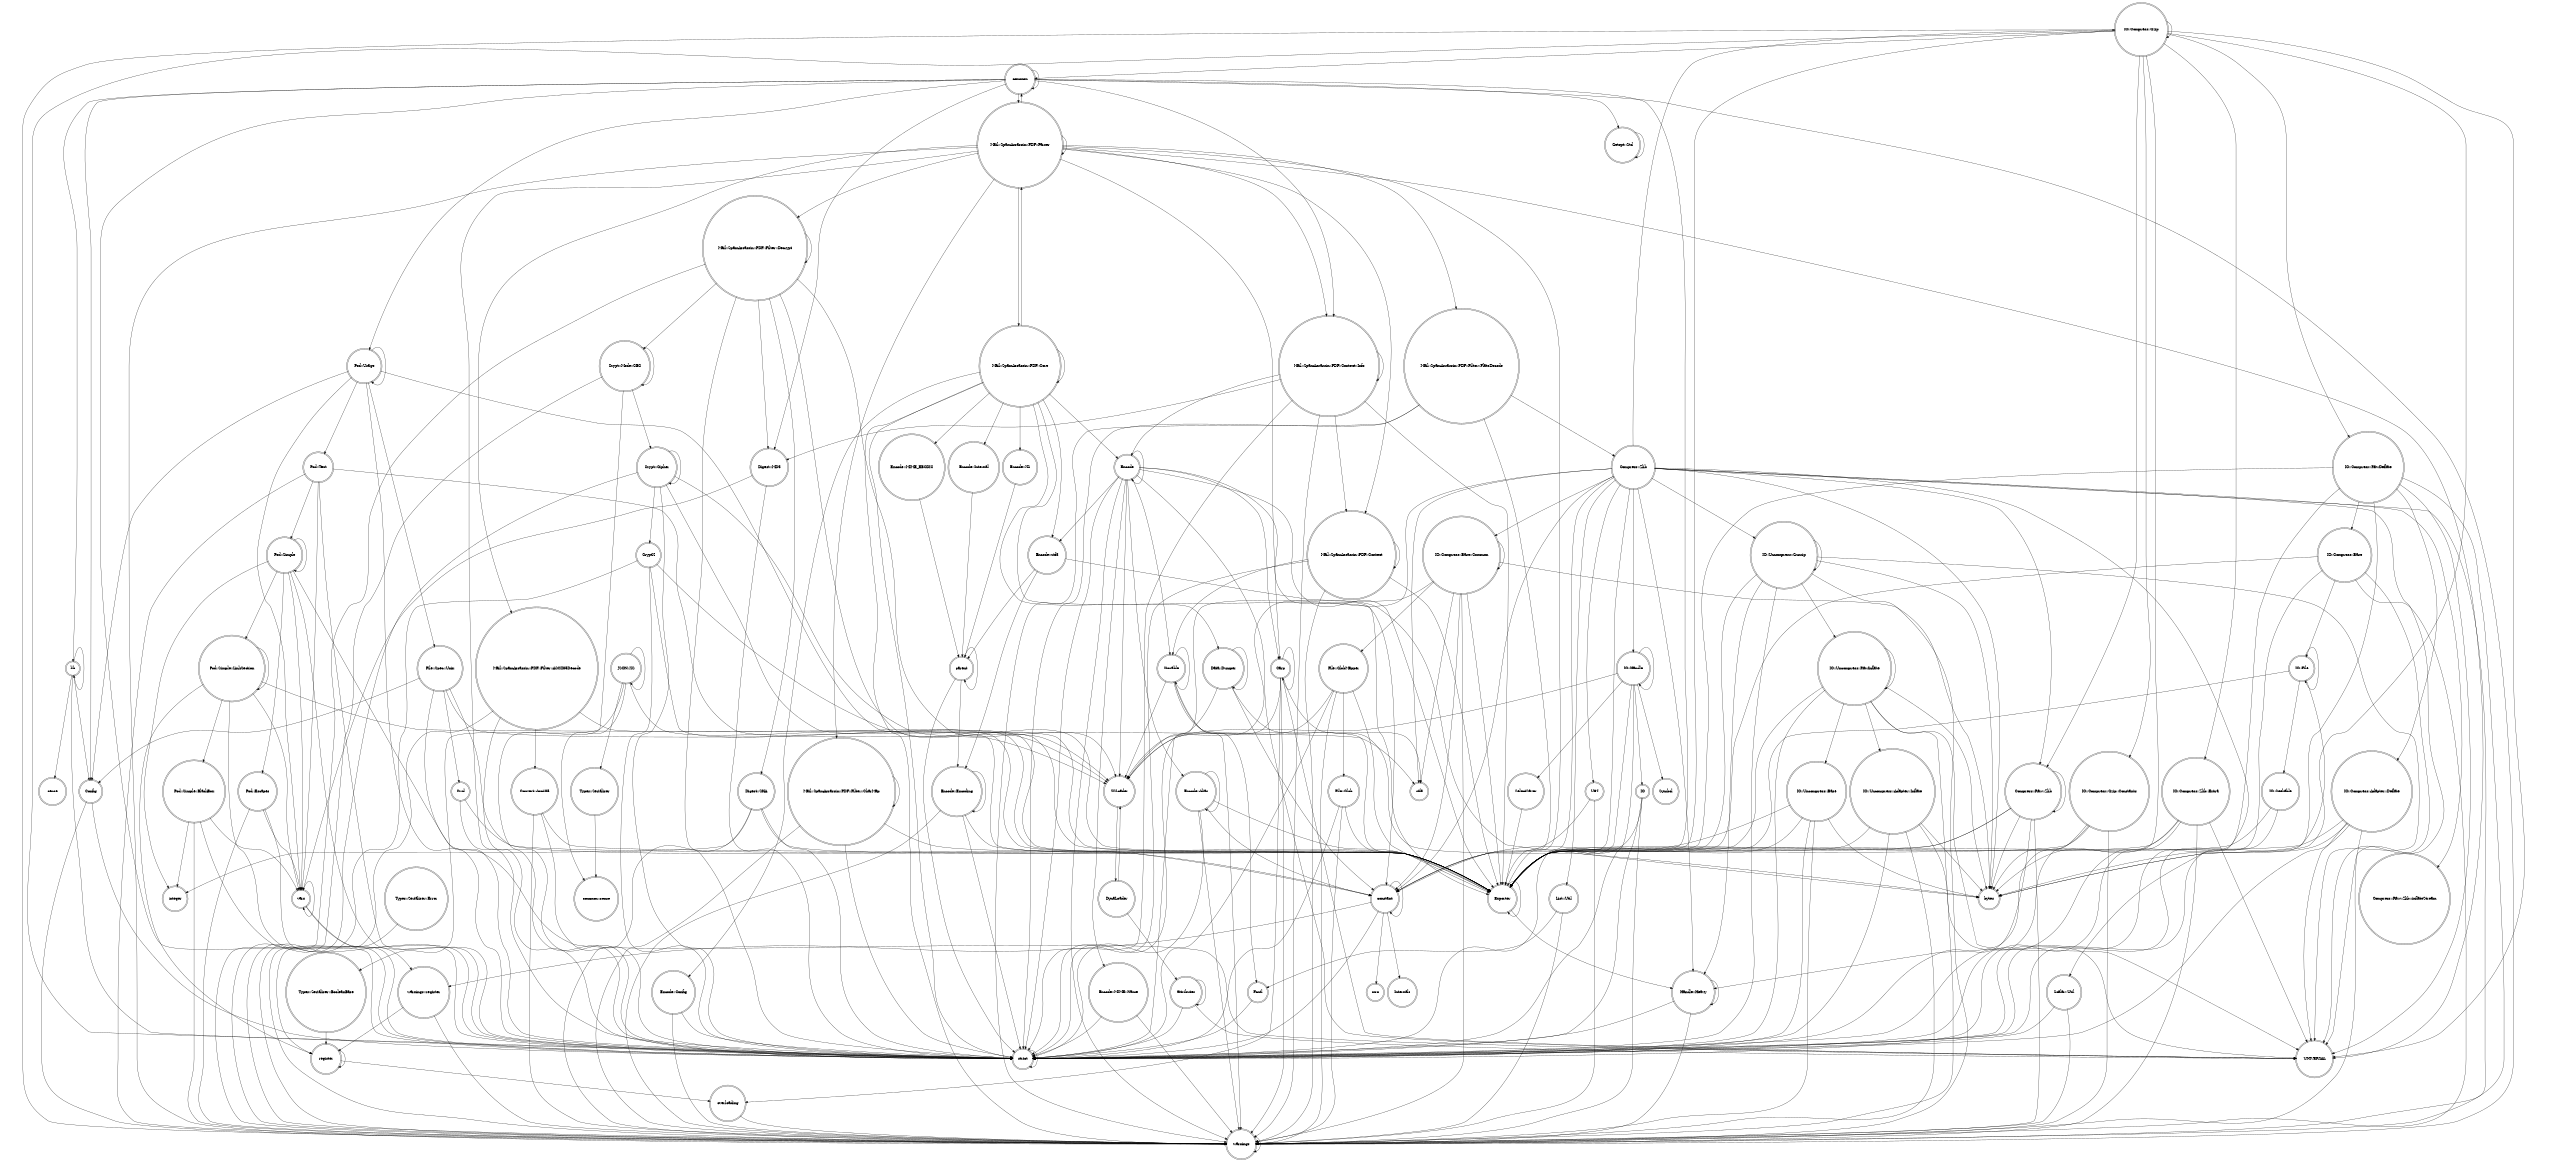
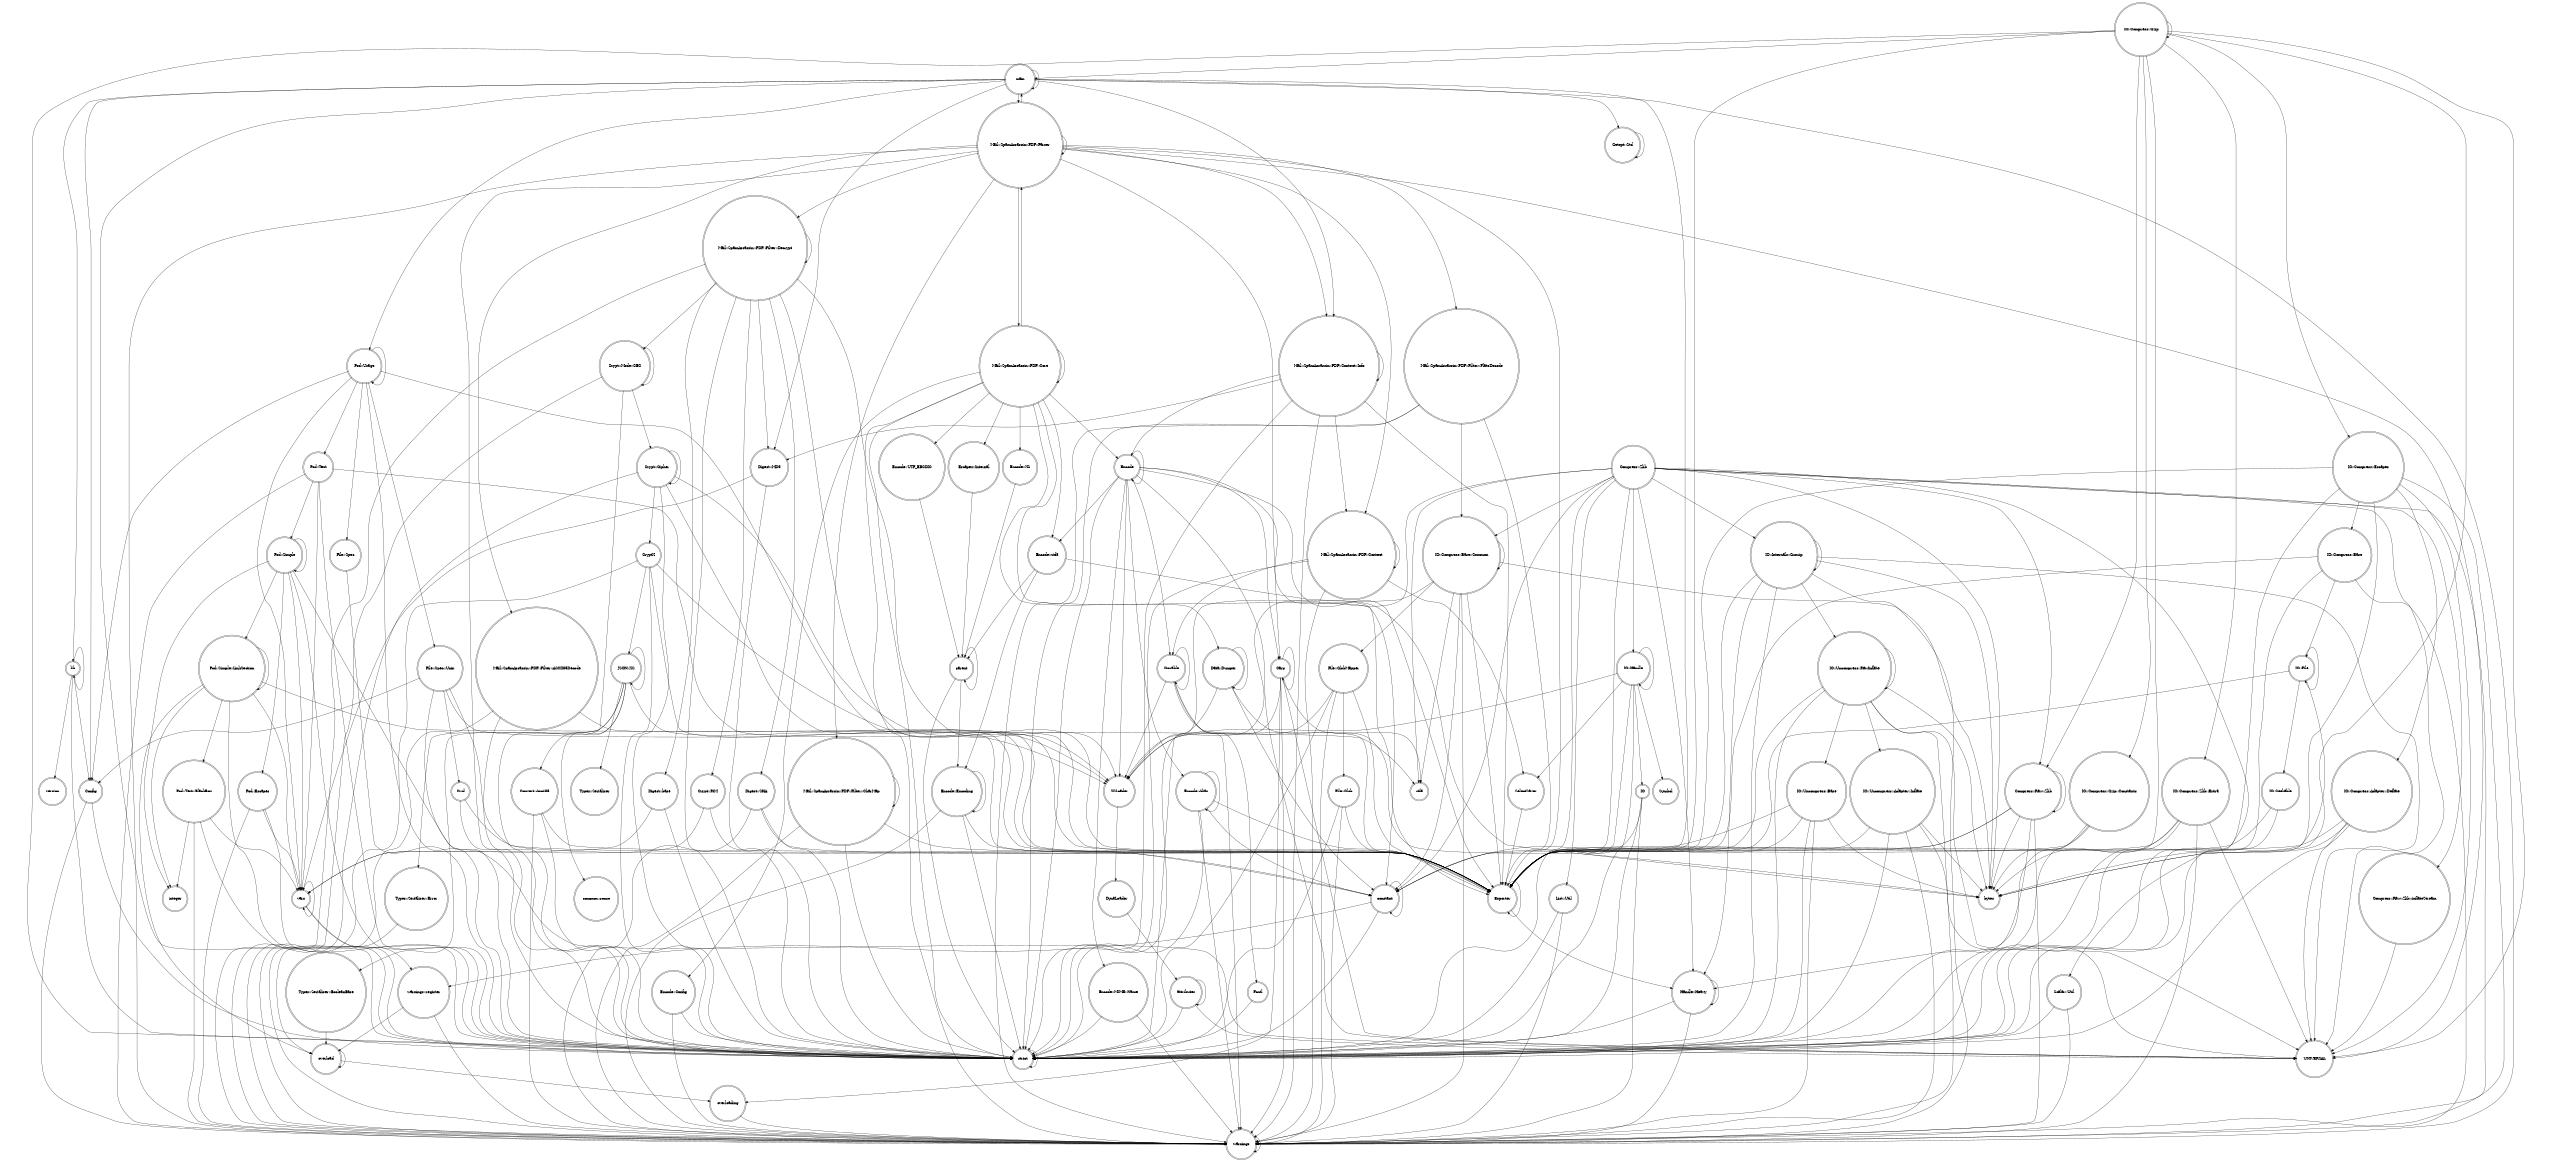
edge "Compress::Zlib" -> "IO::Compress::Gzip": removed
node "common": label "common" -> "main"
edge "IO::Compress::Gzip" -> "warnings": removed
edge "Mail::SpamAssassin::PDF::Filter::FlateDecode" -> "Compress::Zlib": now "Mail::SpamAssassin::PDF::Filter::FlateDecode" -> "IO::Compress::Base::Common"
node "Encode::MIME_EBCDIC": label "Encode::MIME_EBCDIC" -> "Encode::UTF_EBCDIC"
node "Encode::Internal": label "Encode::Internal" -> "Escapes::Internal"
node "IO::Compress::RawDeflate": label "IO::Compress::RawDeflate" -> "IO::Compress::Escapes"
node "File::Spec": added
node "IO::Uncompress::Gunzip": label "IO::Uncompress::Gunzip" -> "IO::Internals::Gunzip"
edge "CryptX" -> "JSON::XS": added
edge "Mail::SpamAssassin::PDF::Context" -> "Exporter": now "Mail::SpamAssassin::PDF::Context" -> "SelectSaver"
edge "JSON::XS" -> "Types::Serialiser::Error": added
edge "Mail::SpamAssassin::PDF::Filter::ASCII85Decode" -> "Convert::Ascii85": now "JSON::XS" -> "Convert::Ascii85"
node "sense": label "sense" -> "version"
node "Pod::Simple::BlackBox": label "Pod::Simple::BlackBox" -> "Pod::Text::BlackBox"
node "Digest::base": added
node "Crypt::RC4": added
node "U64": removed
edge "Encode" -> "warnings": removed
edge "IO::Compress::Base" -> "UNIVERSAL": now "Compress::Raw::Zlib::inflateStream" -> "UNIVERSAL"
edge "Types::Serialiser" -> "common::sense": removed
edge "DynaLoader" -> "XSLoader": removed
edge "Digest::SHA" -> "integer": now "Pod::Simple::LinkSection" -> "integer"
edge "List::Util" -> "Fcntl": now "List::Util" -> "strict"
node "mro": removed
node "Internals": removed
node "register": label "register" -> "overload"
edge "IO::Compress::Gzip::Constants" -> "warnings": removed
edge "IO::Compress::Adapter::Deflate" -> "warnings": removed
